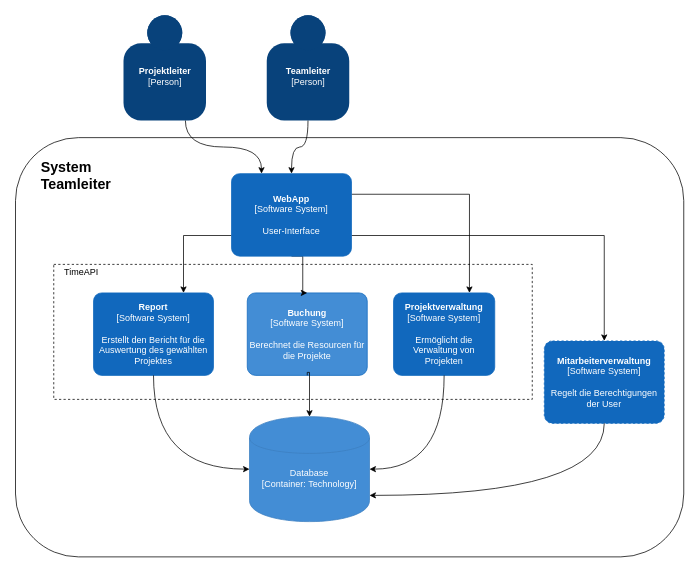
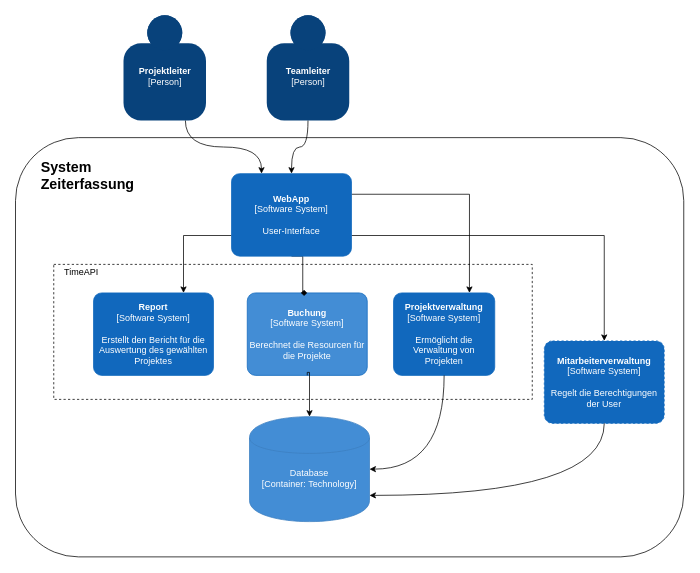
node "System Teamleiter": label "System Teamleiter" -> "System Zeiterfassung"
edge "WebApp [Software System] User-Interface" -> "Buchung [Software System] Berechnet die Resourcen für die Projekte": arrowhead classic -> diamond
edge "Report [Software System] Erstellt den Bericht für die Auswertung des gewählten Projektes" -> "Database [Container: Technology]": removed
